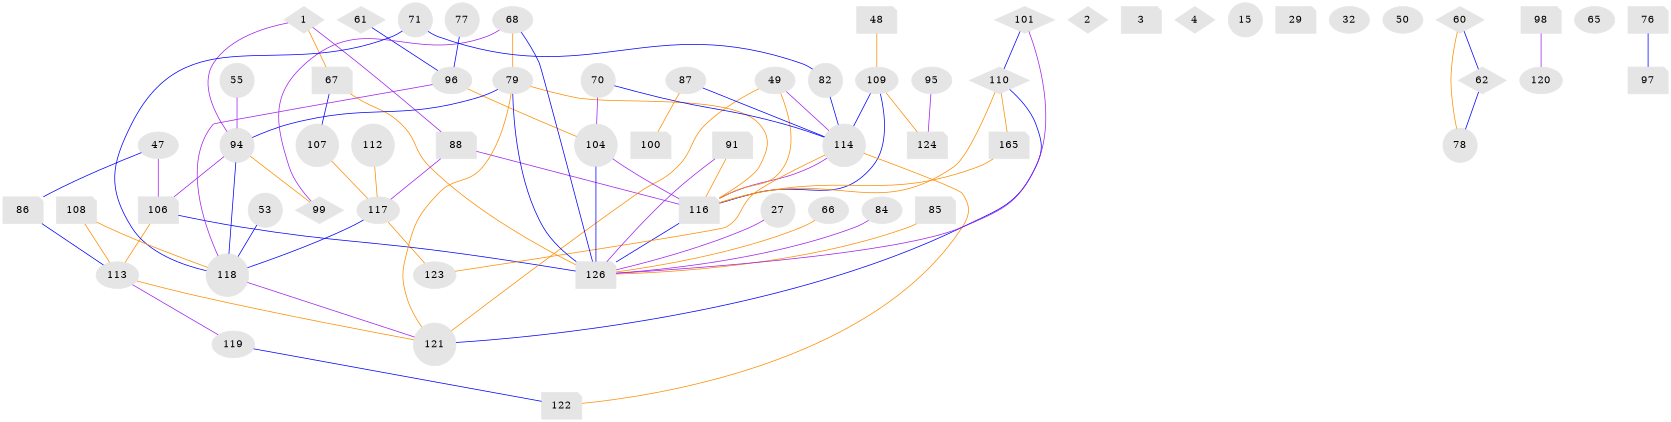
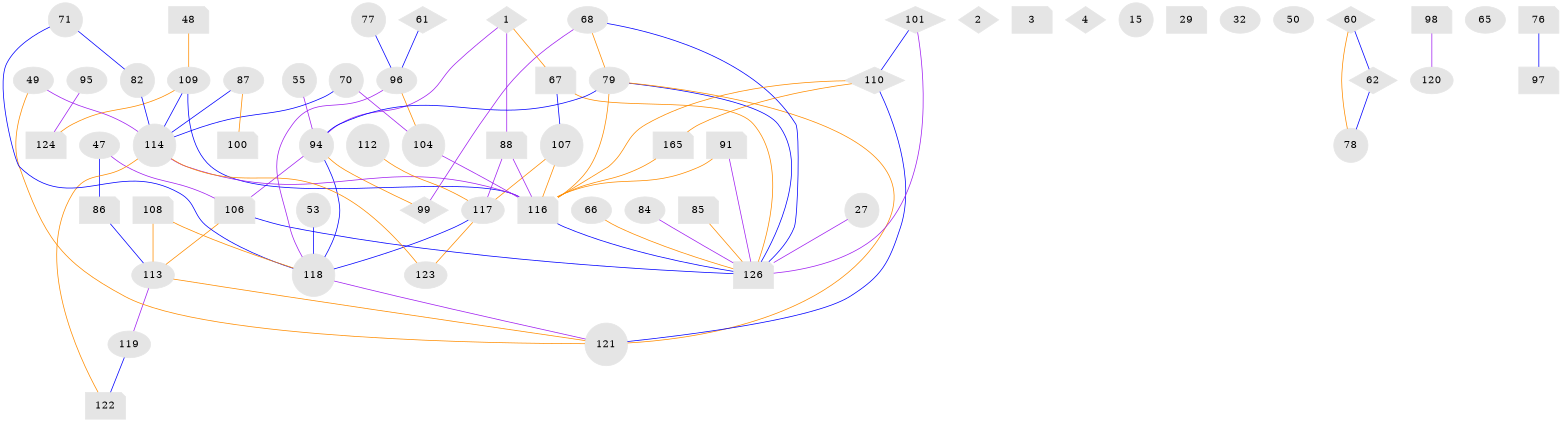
edge "49" -- "116": now "107" -- "116"
edge "104" -- "126": removed
